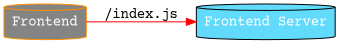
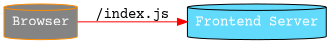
node "Frontend": label "Frontend" -> "Browser"
